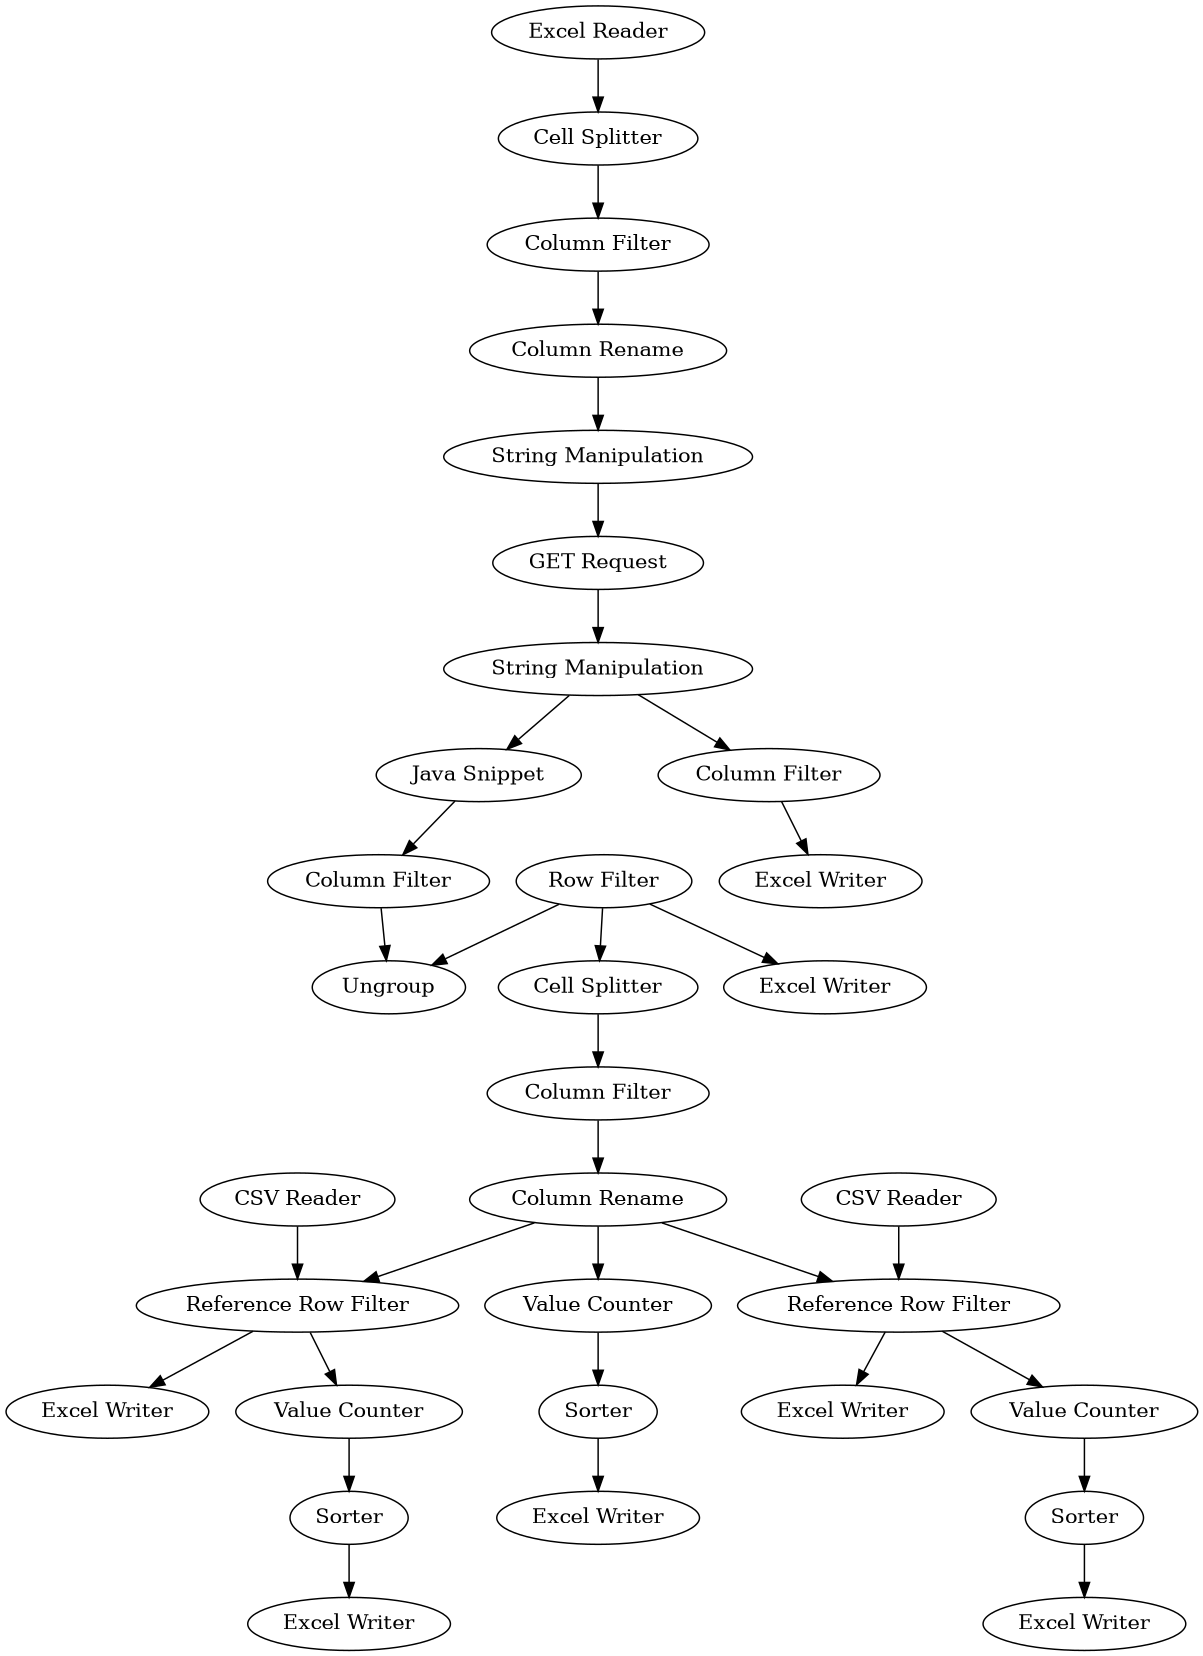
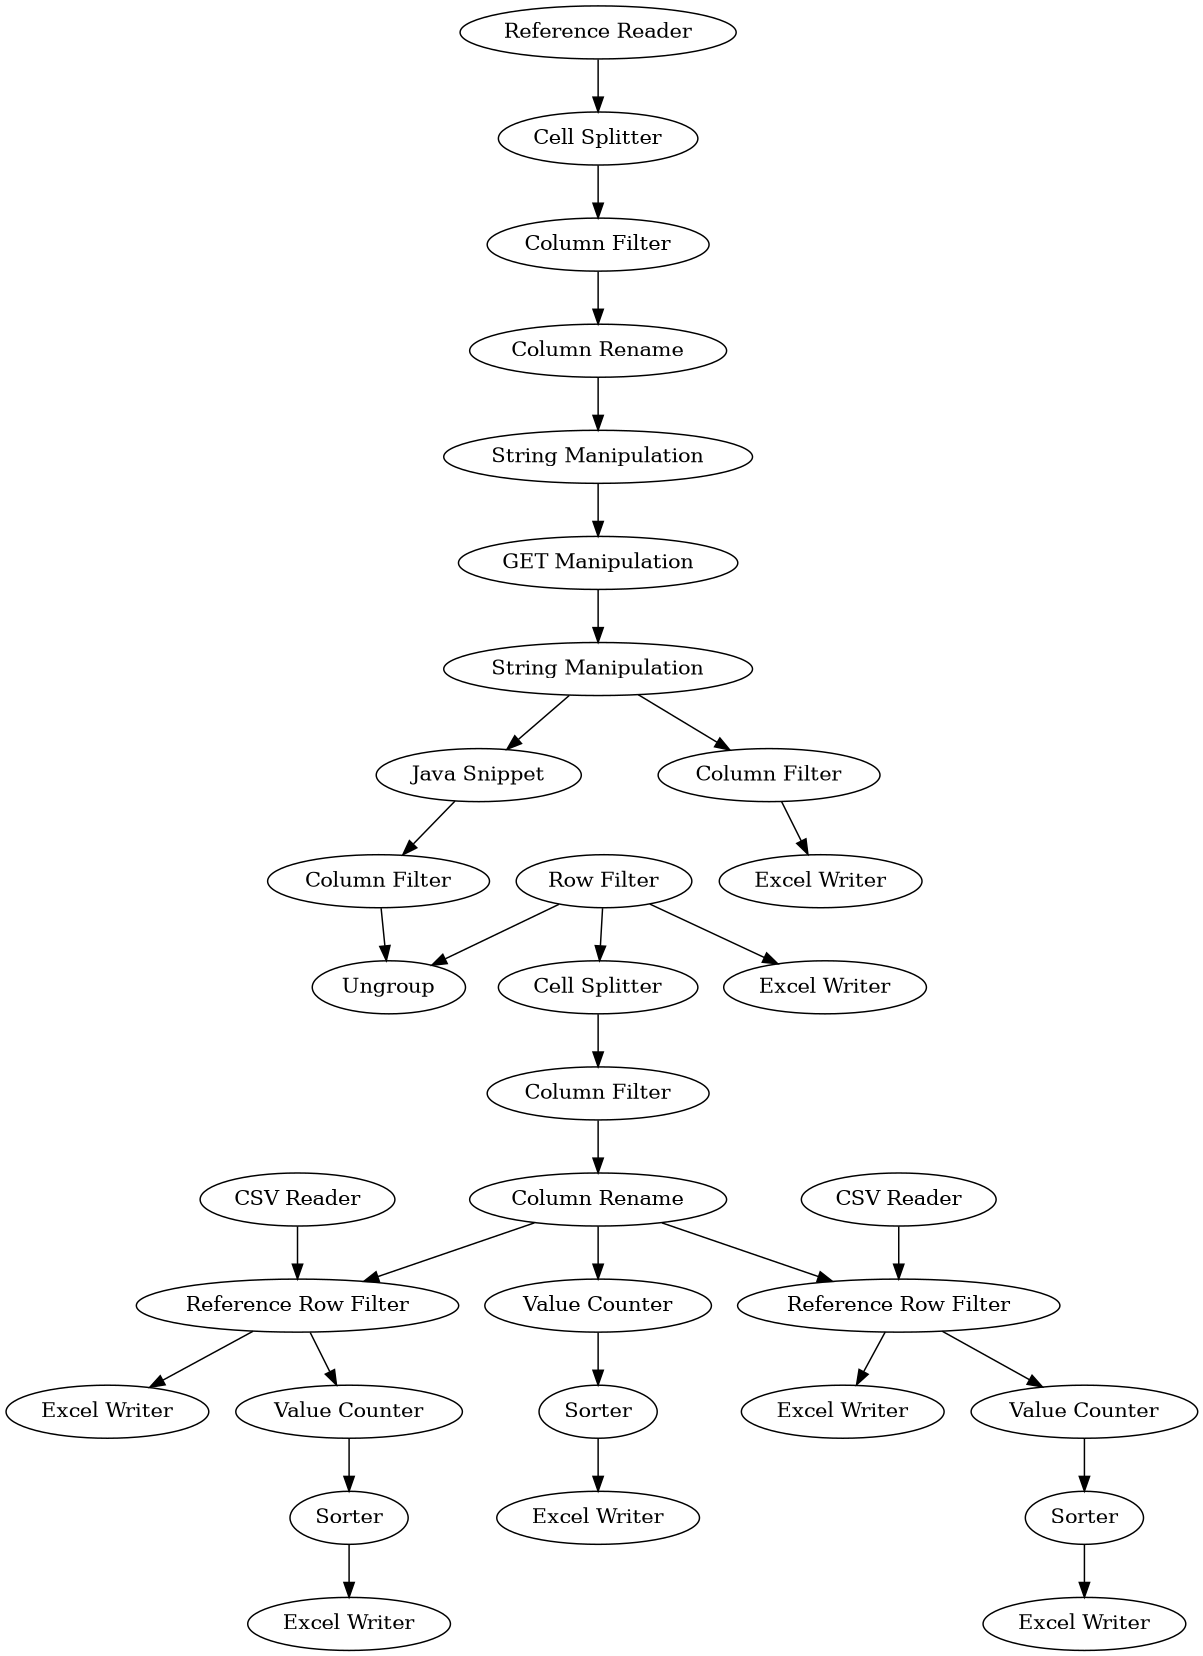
node "Excel Reader": label "Excel Reader" -> "Reference Reader"
node "GET Request": label "GET Request" -> "GET Manipulation"
